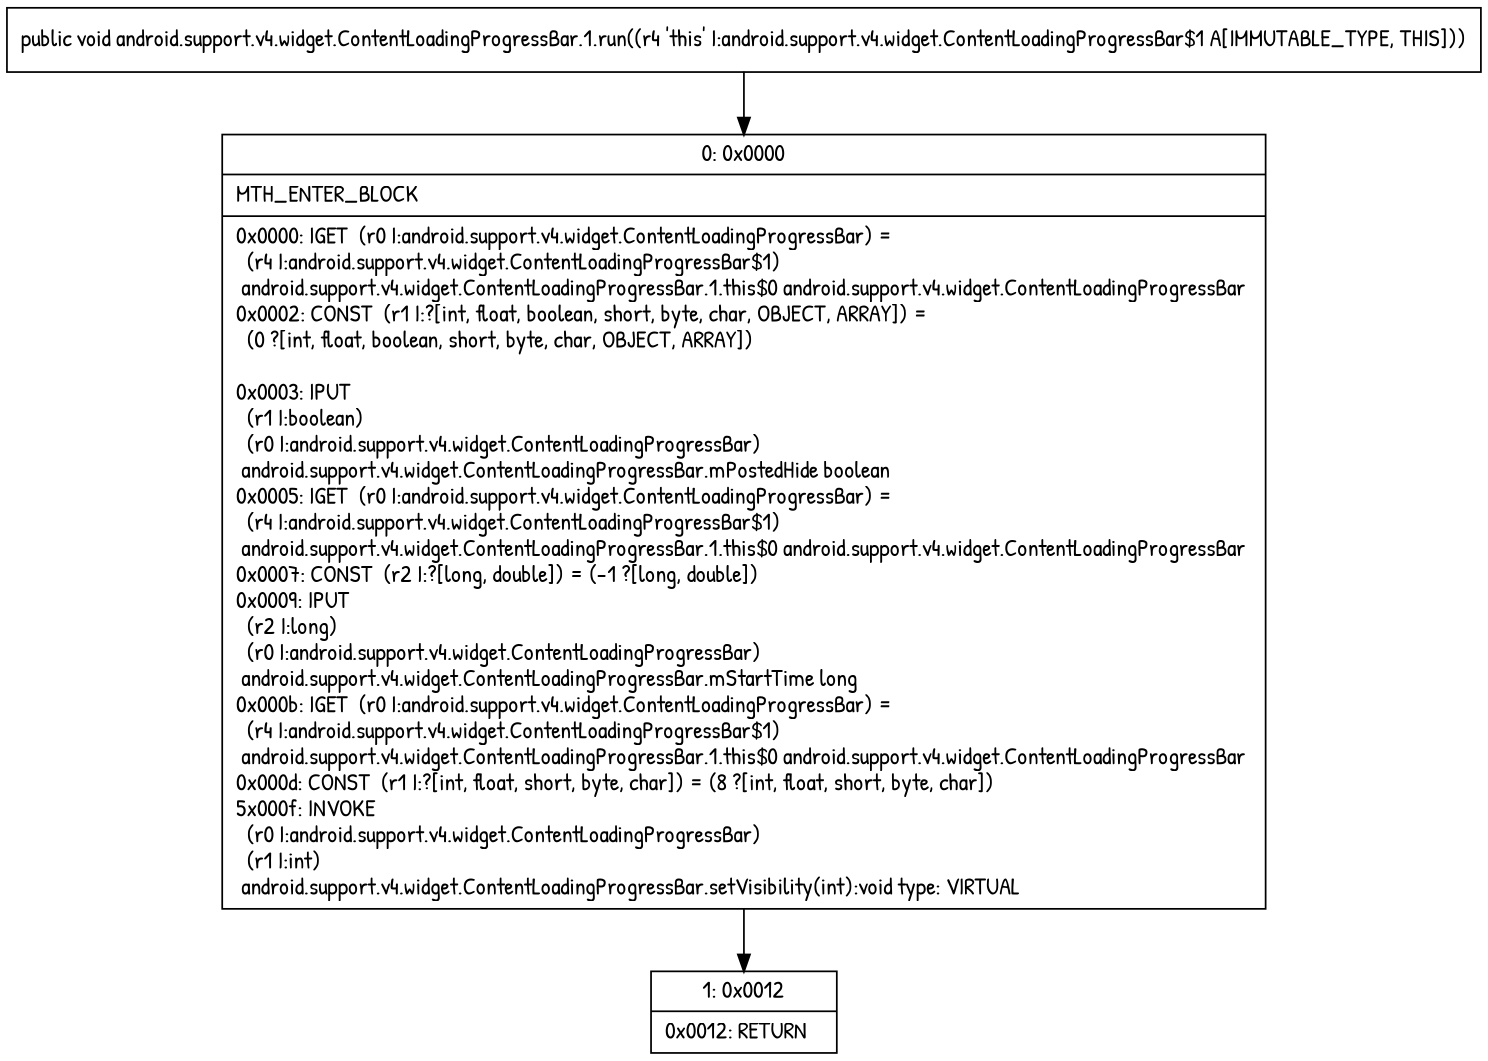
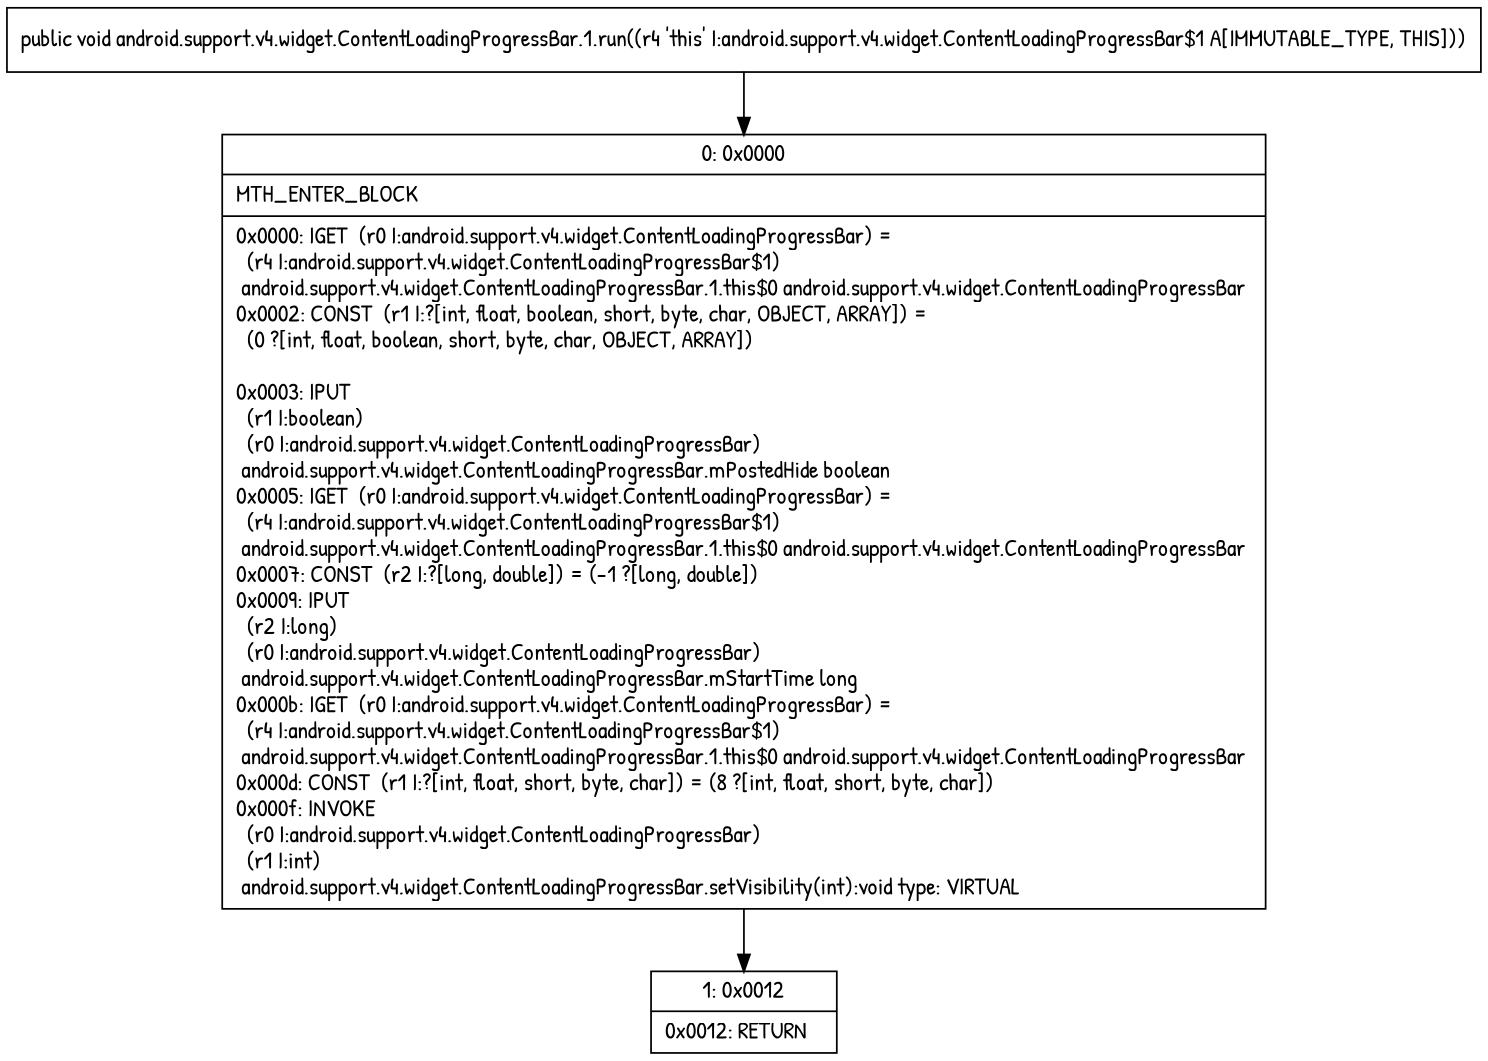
node "0: 0x0000": text "5x000f: INVOKE" -> "0x000f: INVOKE"
